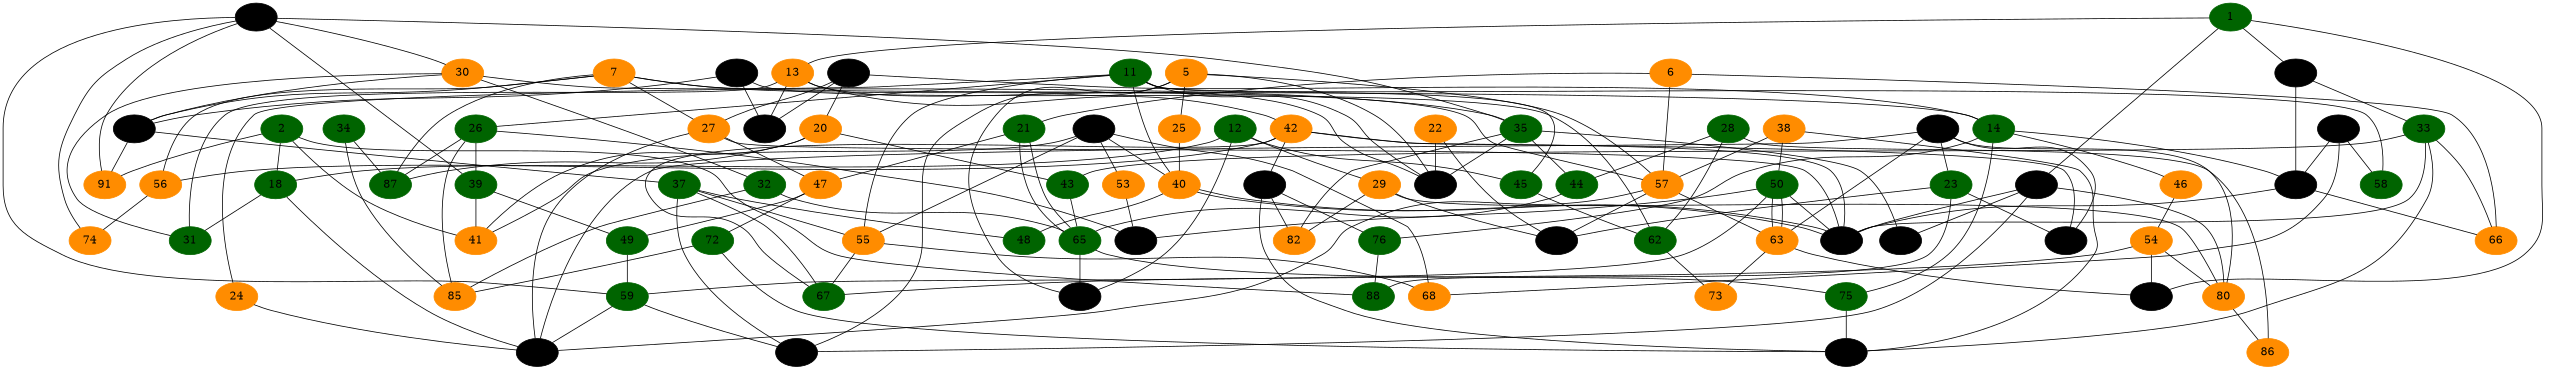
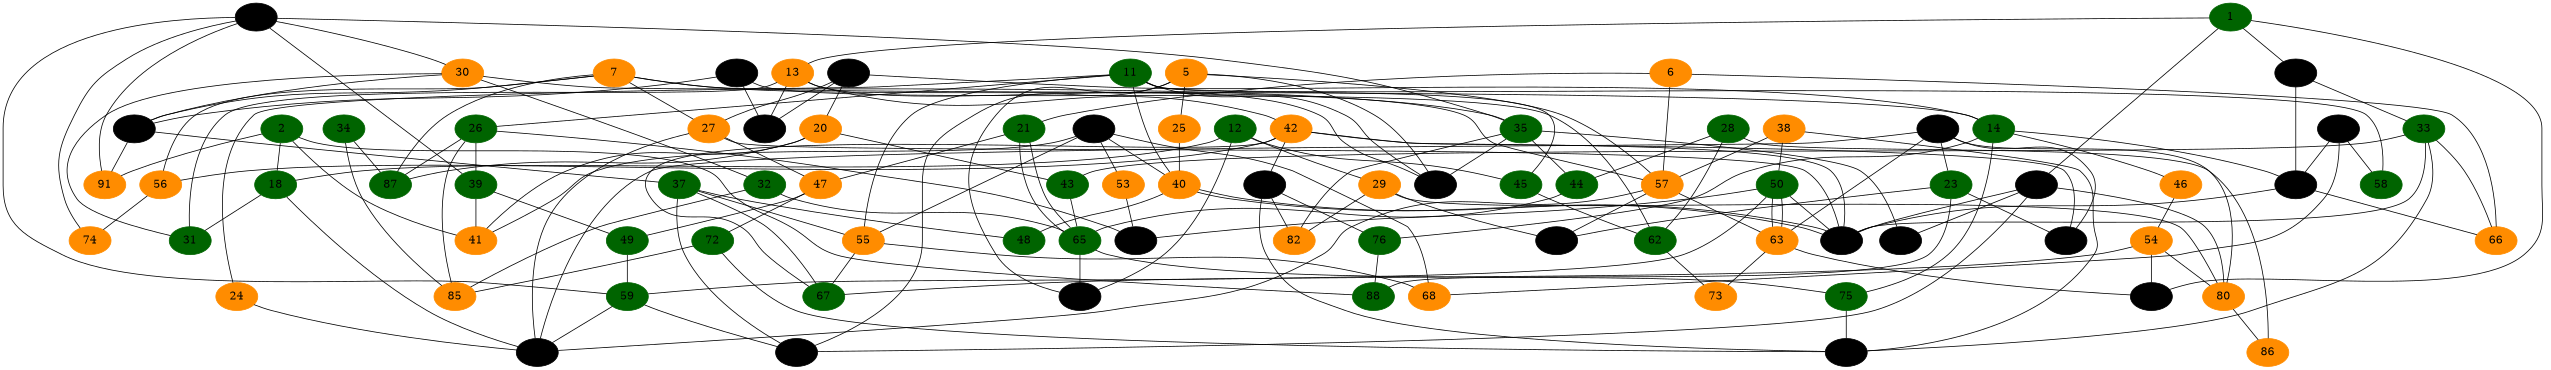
node "22": removed
